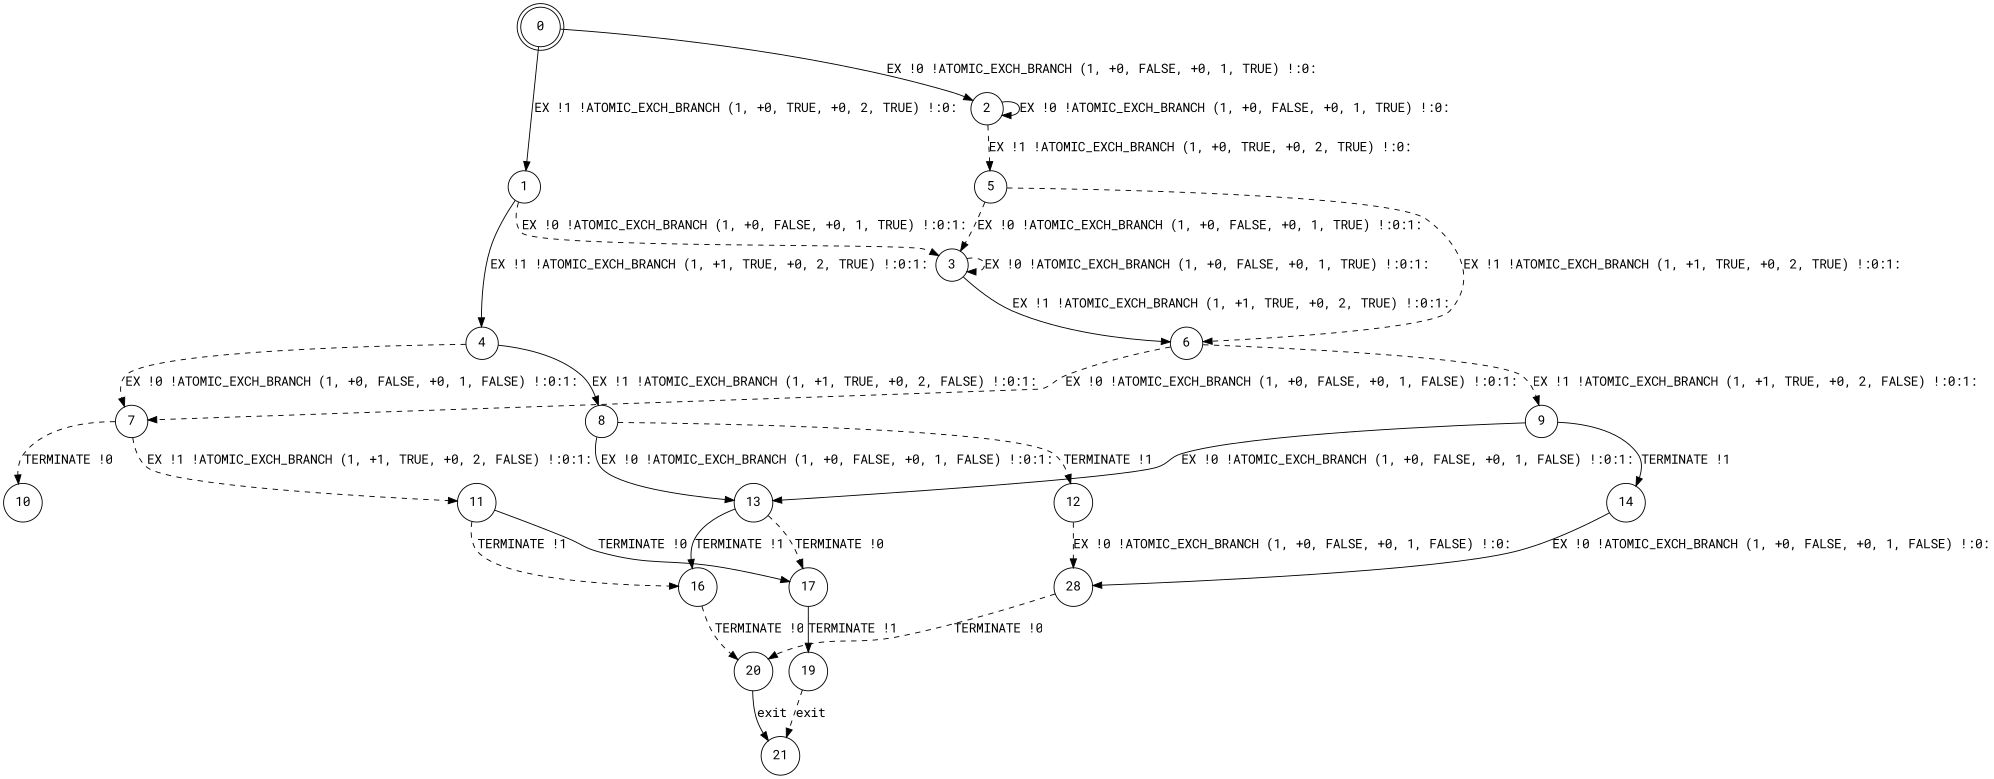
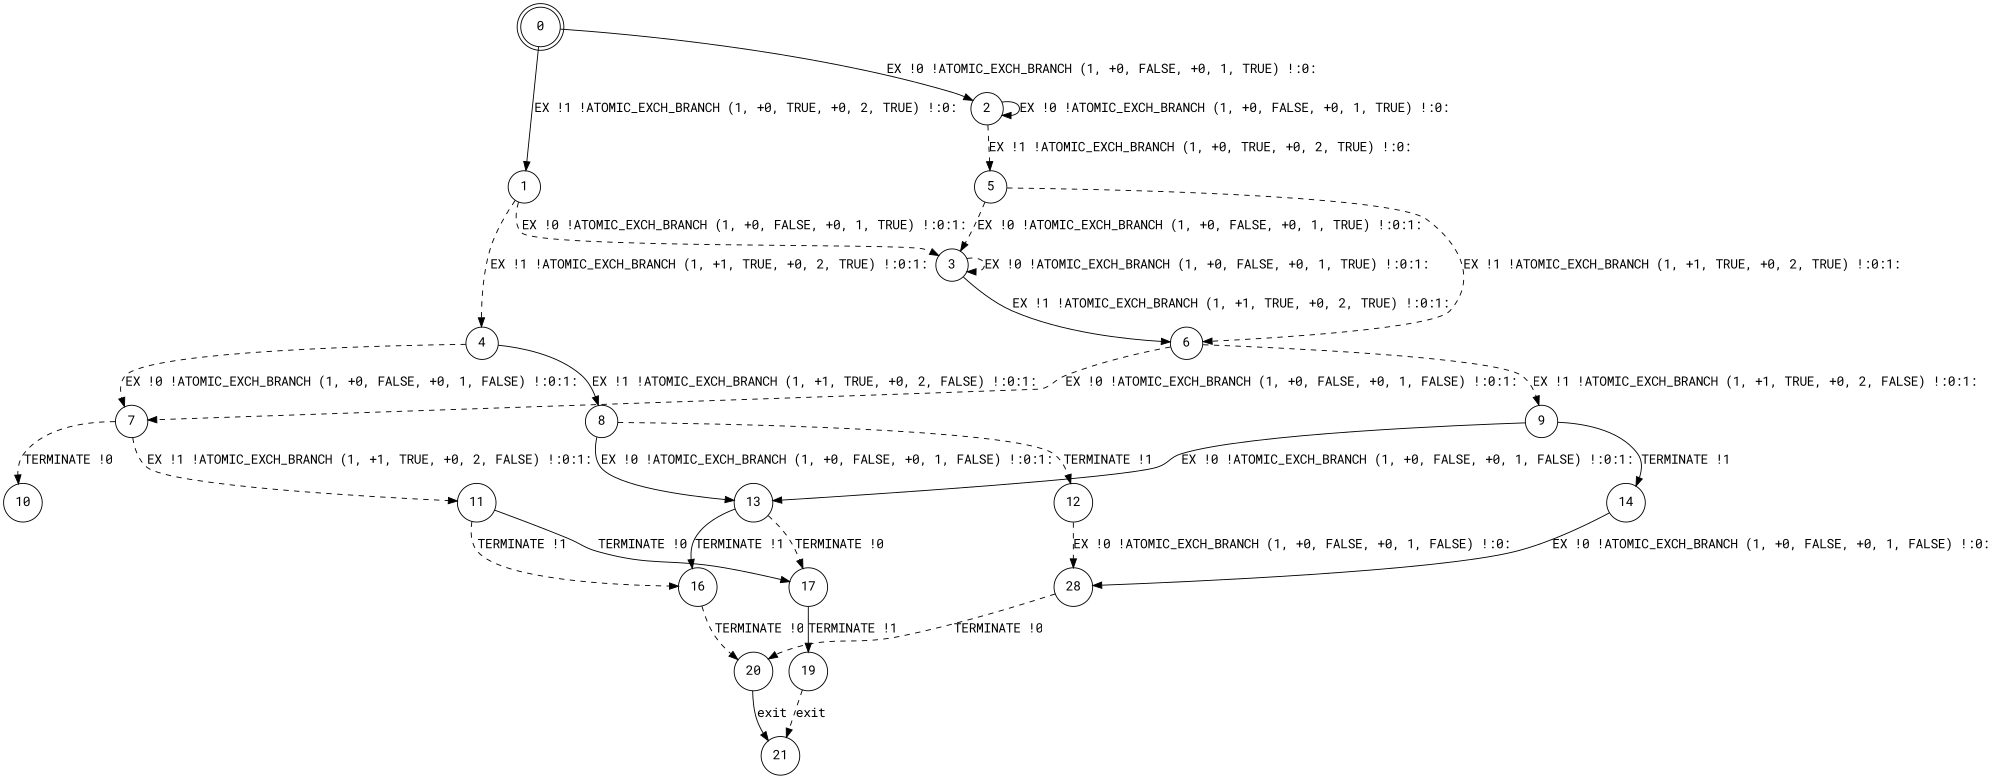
edge "1" -> "4": style solid -> dashed
